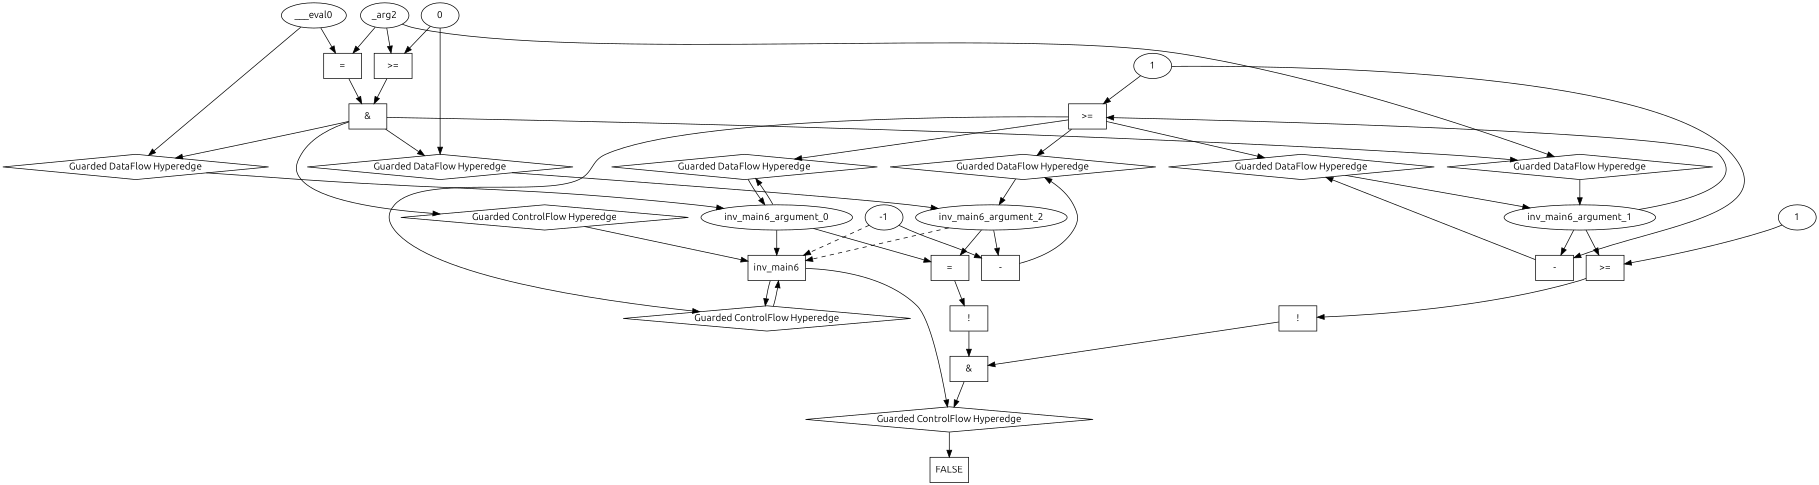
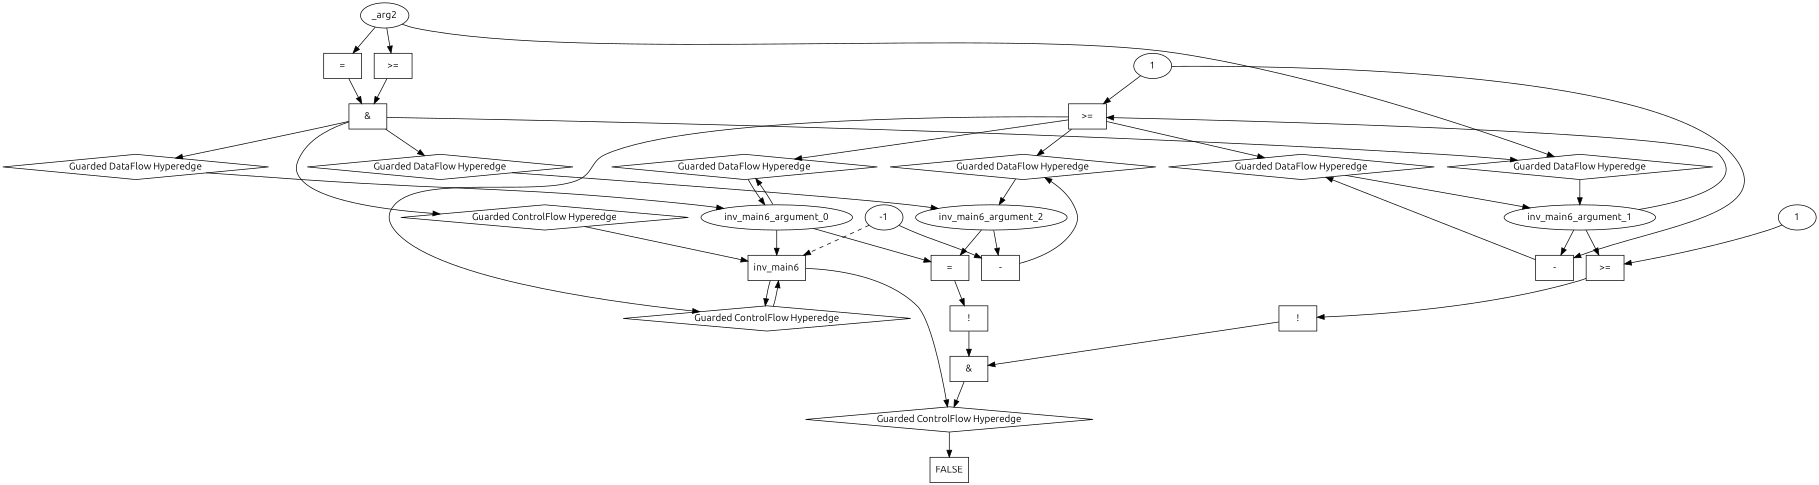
node "___eval0": removed
node "0": removed
edge "inv_main6_argument_2" -> "inv_main6": removed
